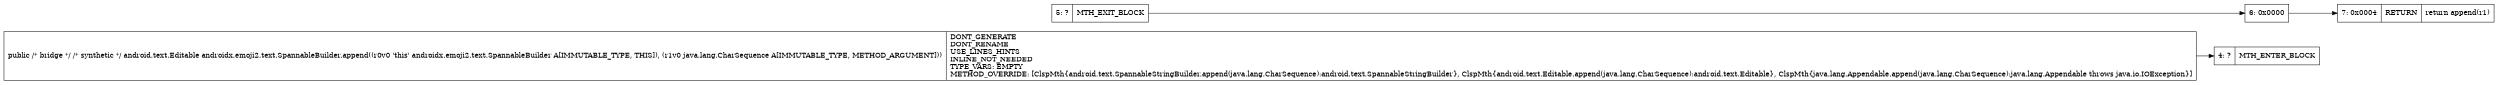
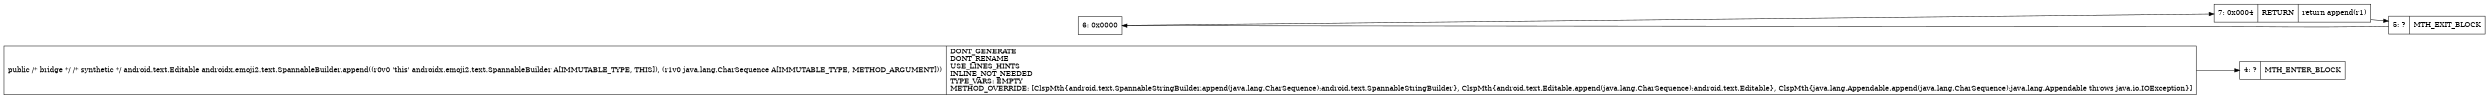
edge "7: 0x0004" -> "5: ?": added
